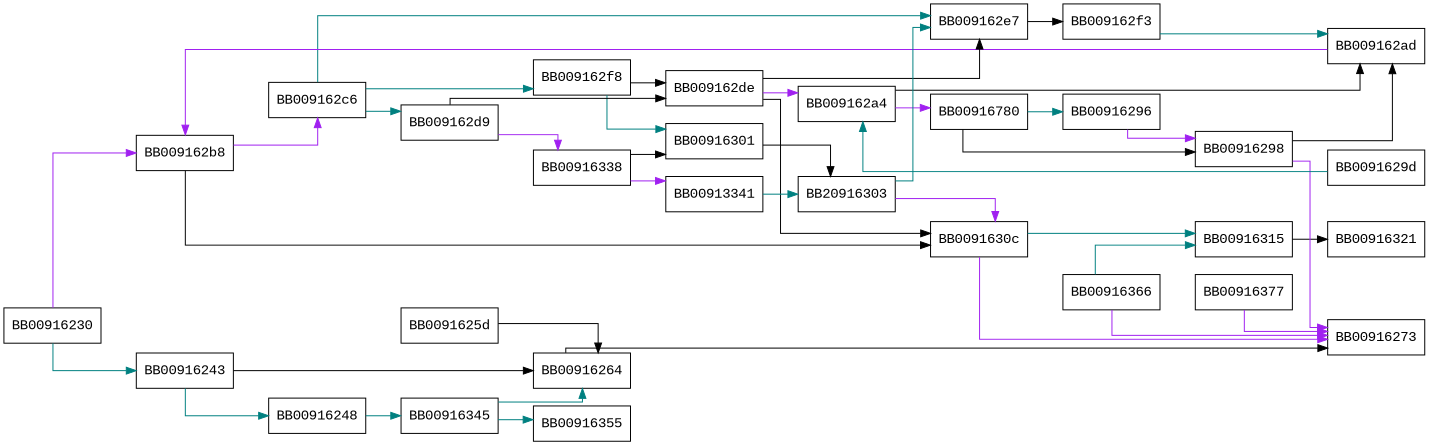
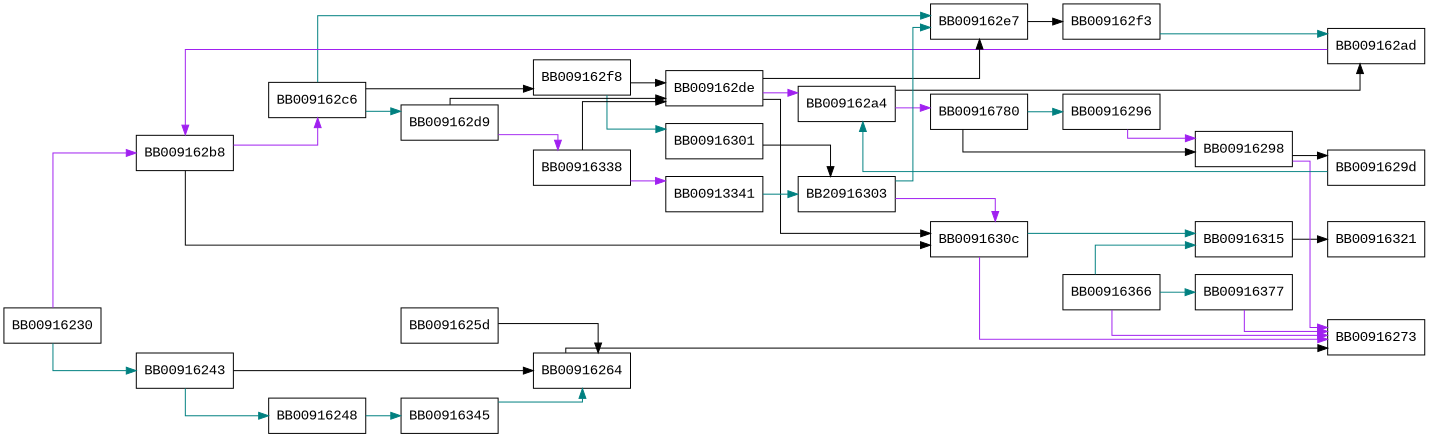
edge "BB009162c6" -> "BB009162f8": color teal -> black
edge "BB00916298" -> "BB009162ad": now "BB00916298" -> "BB0091629d"
edge "BB00916338" -> "BB00916301": now "BB00916338" -> "BB009162de"
edge "BB00916366" -> "BB00916377": added
node "BB00916355": removed
